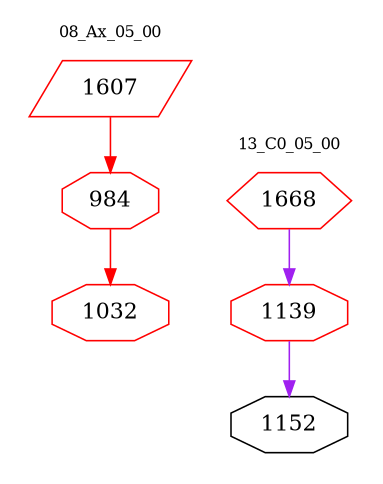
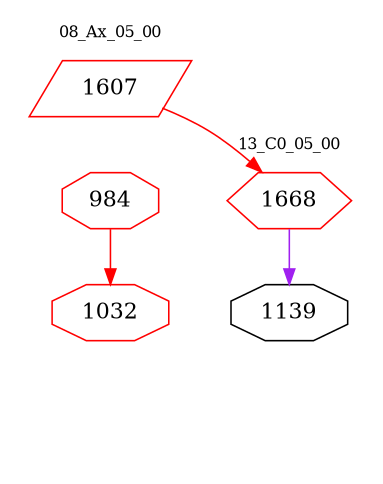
edge "1607" -> "984": now "1607" -> "1668"
node "1139": color red -> black
node "1152": removed
